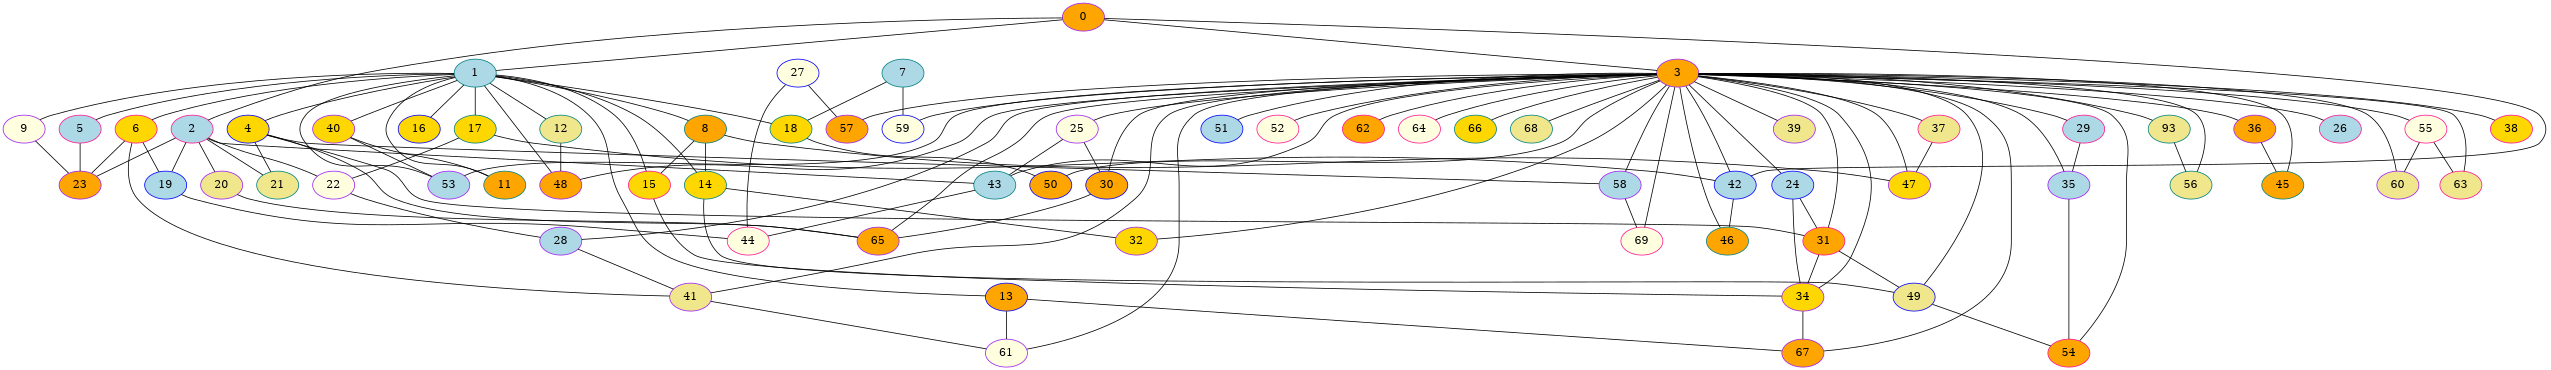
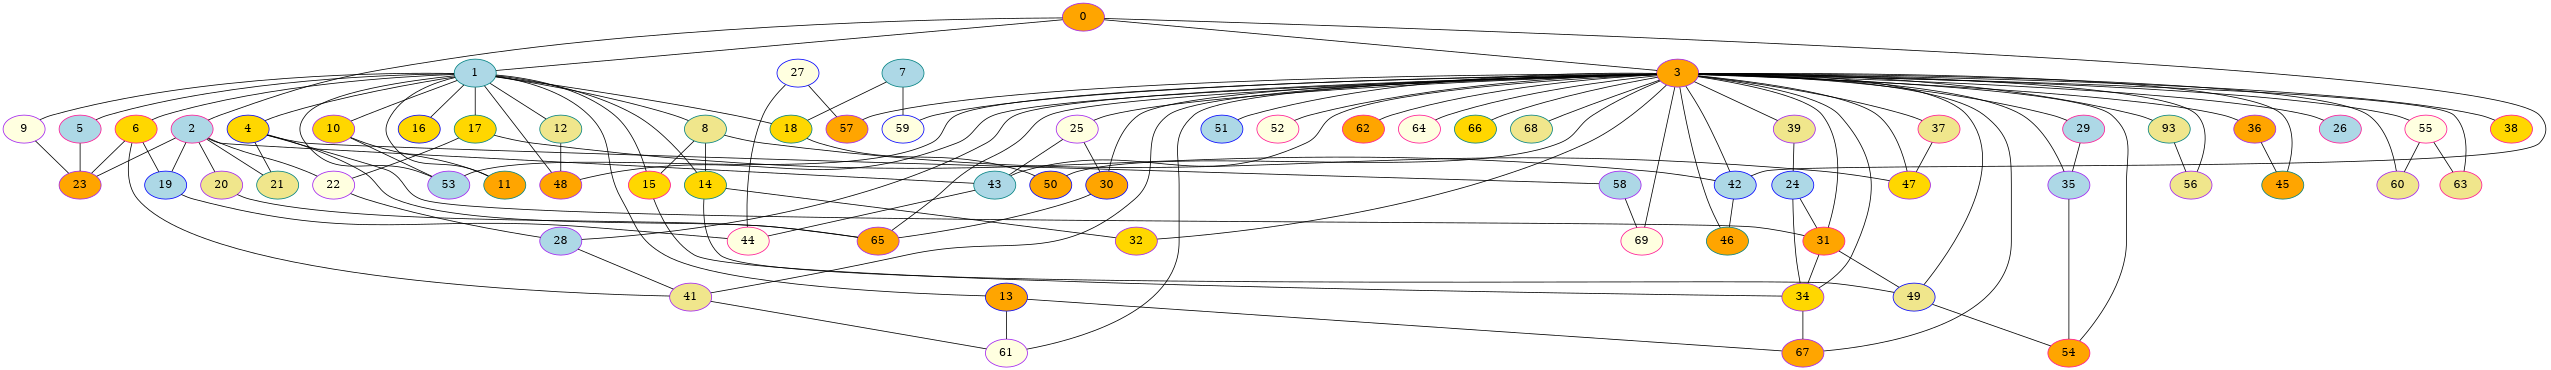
edge "3" -- "58": removed
node "40": label "40" -> "10"
node "8": fillcolor orange -> khaki
edge "3" -- "24": now "39" -- "24"
node "56": color teal -> purple
